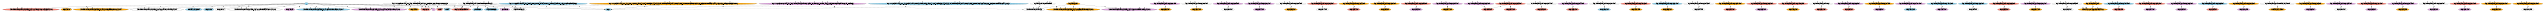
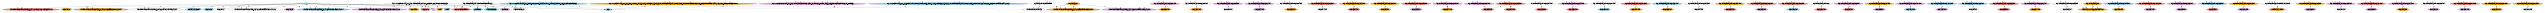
node "/notesif": fillcolor salmon -> orange
node "/temps/4IF16.html": fillcolor orange -> skyblue
node "/temps/4IF20.html": fillcolor salmon -> orange
